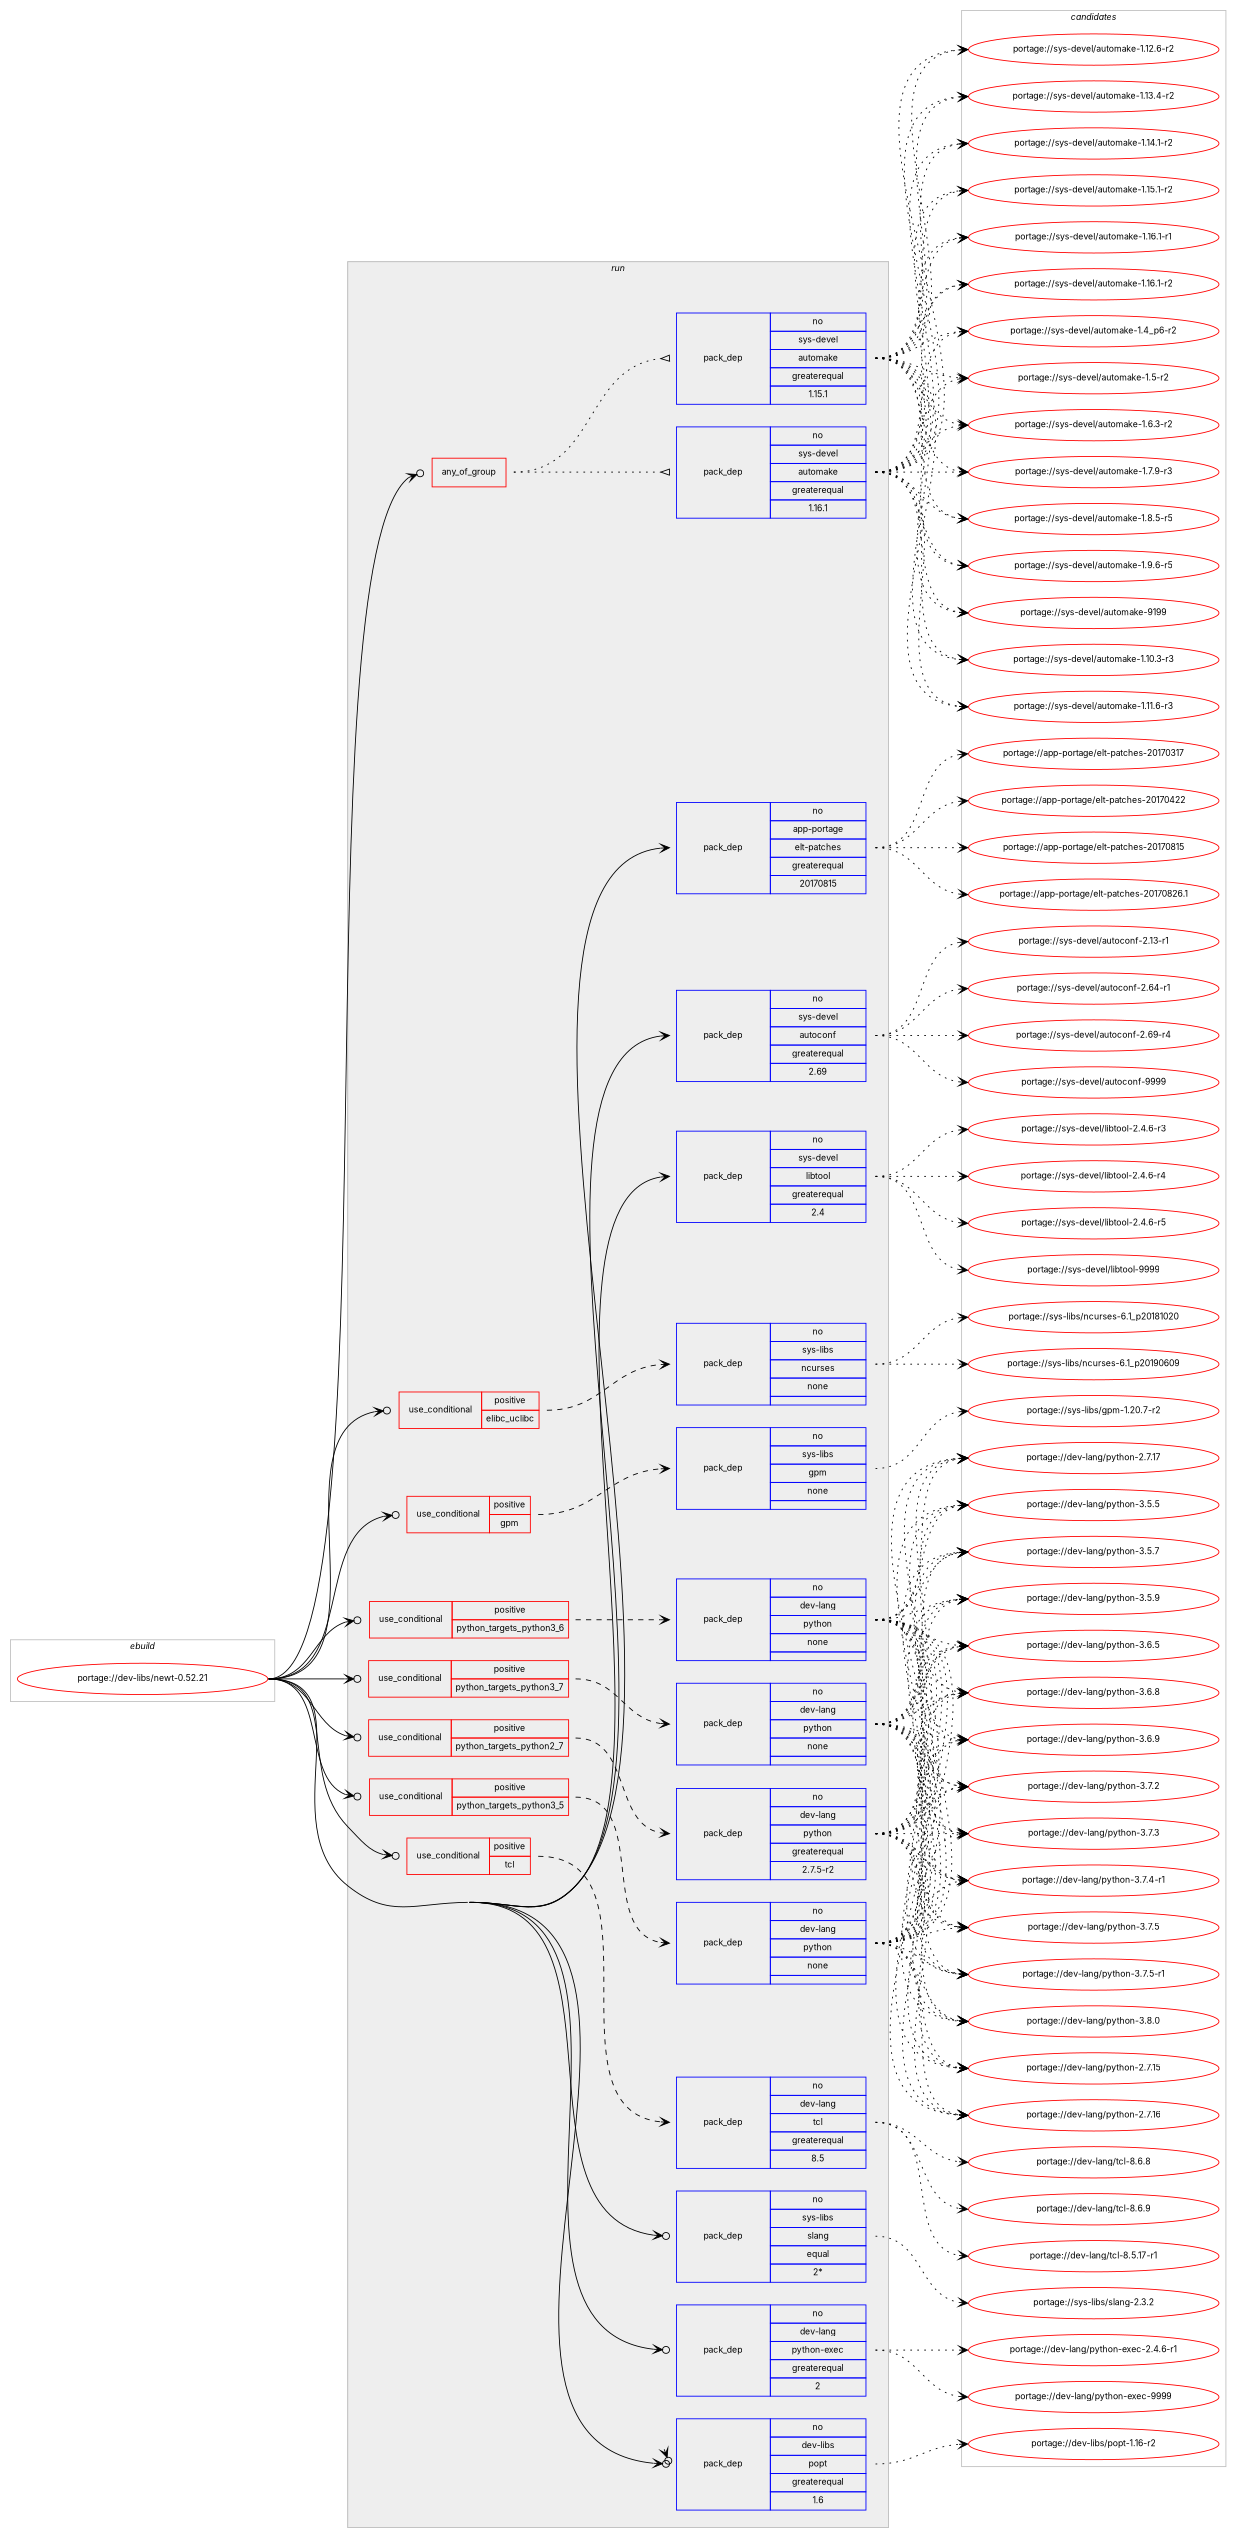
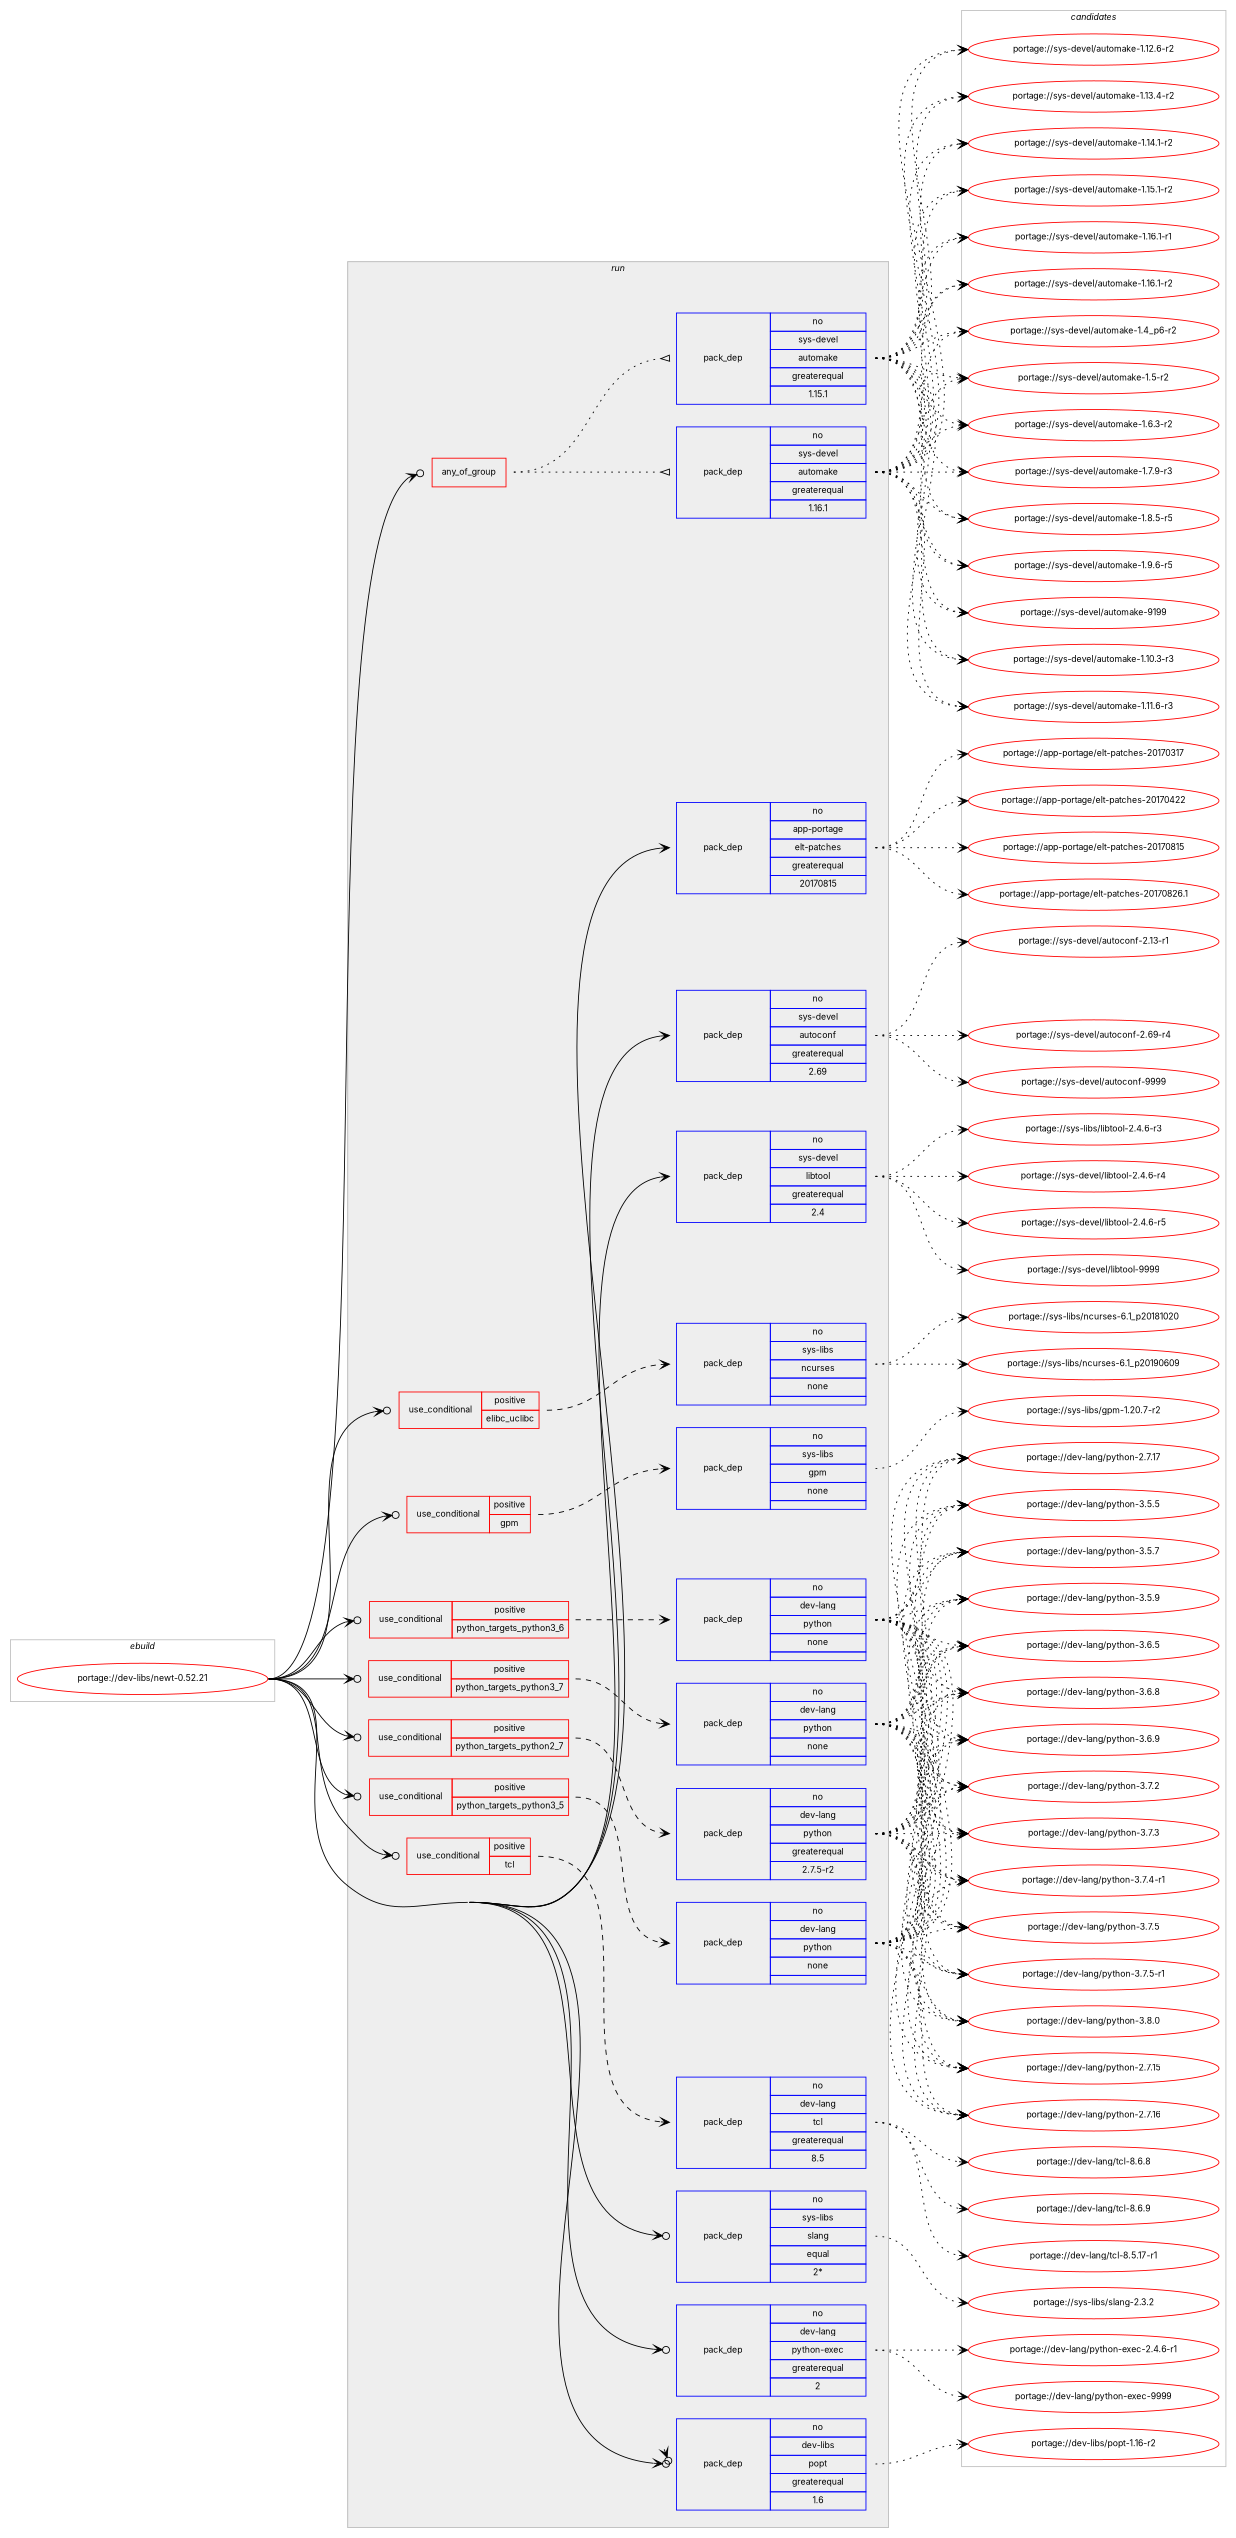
node "portage://sys-devel/autoconf-2.64-r1": removed
node "portage://sys-devel/libtool-2.4.6-r3": label "portage://sys-devel/libtool-2.4.6-r3" -> "portage://sys-libs/libtool-2.4.6-r3"
